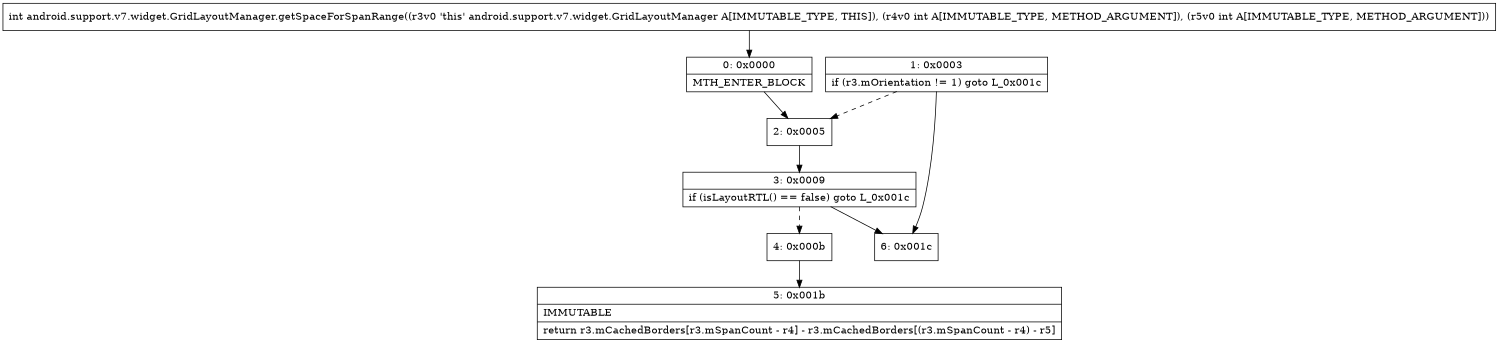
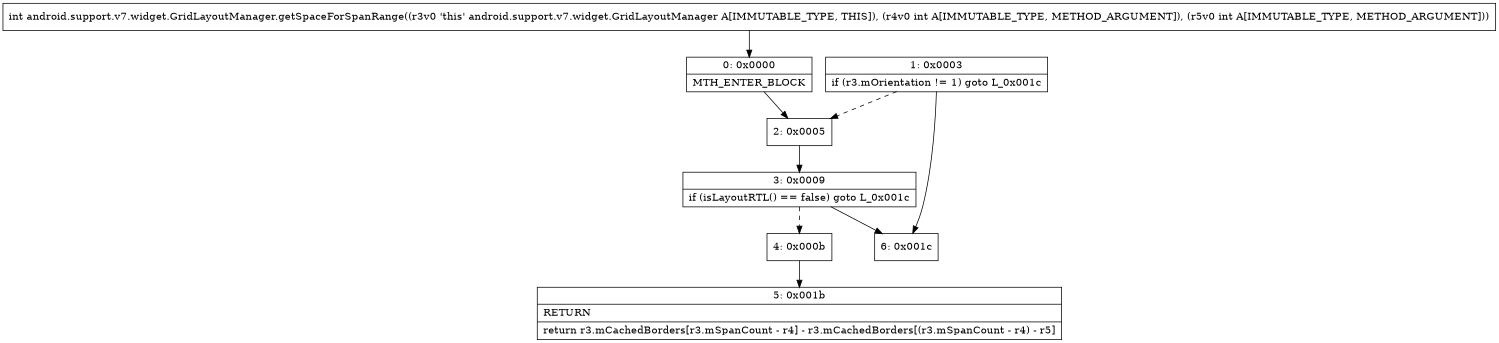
node "5: 0x001b": text "IMMUTABLE" -> "RETURN"
